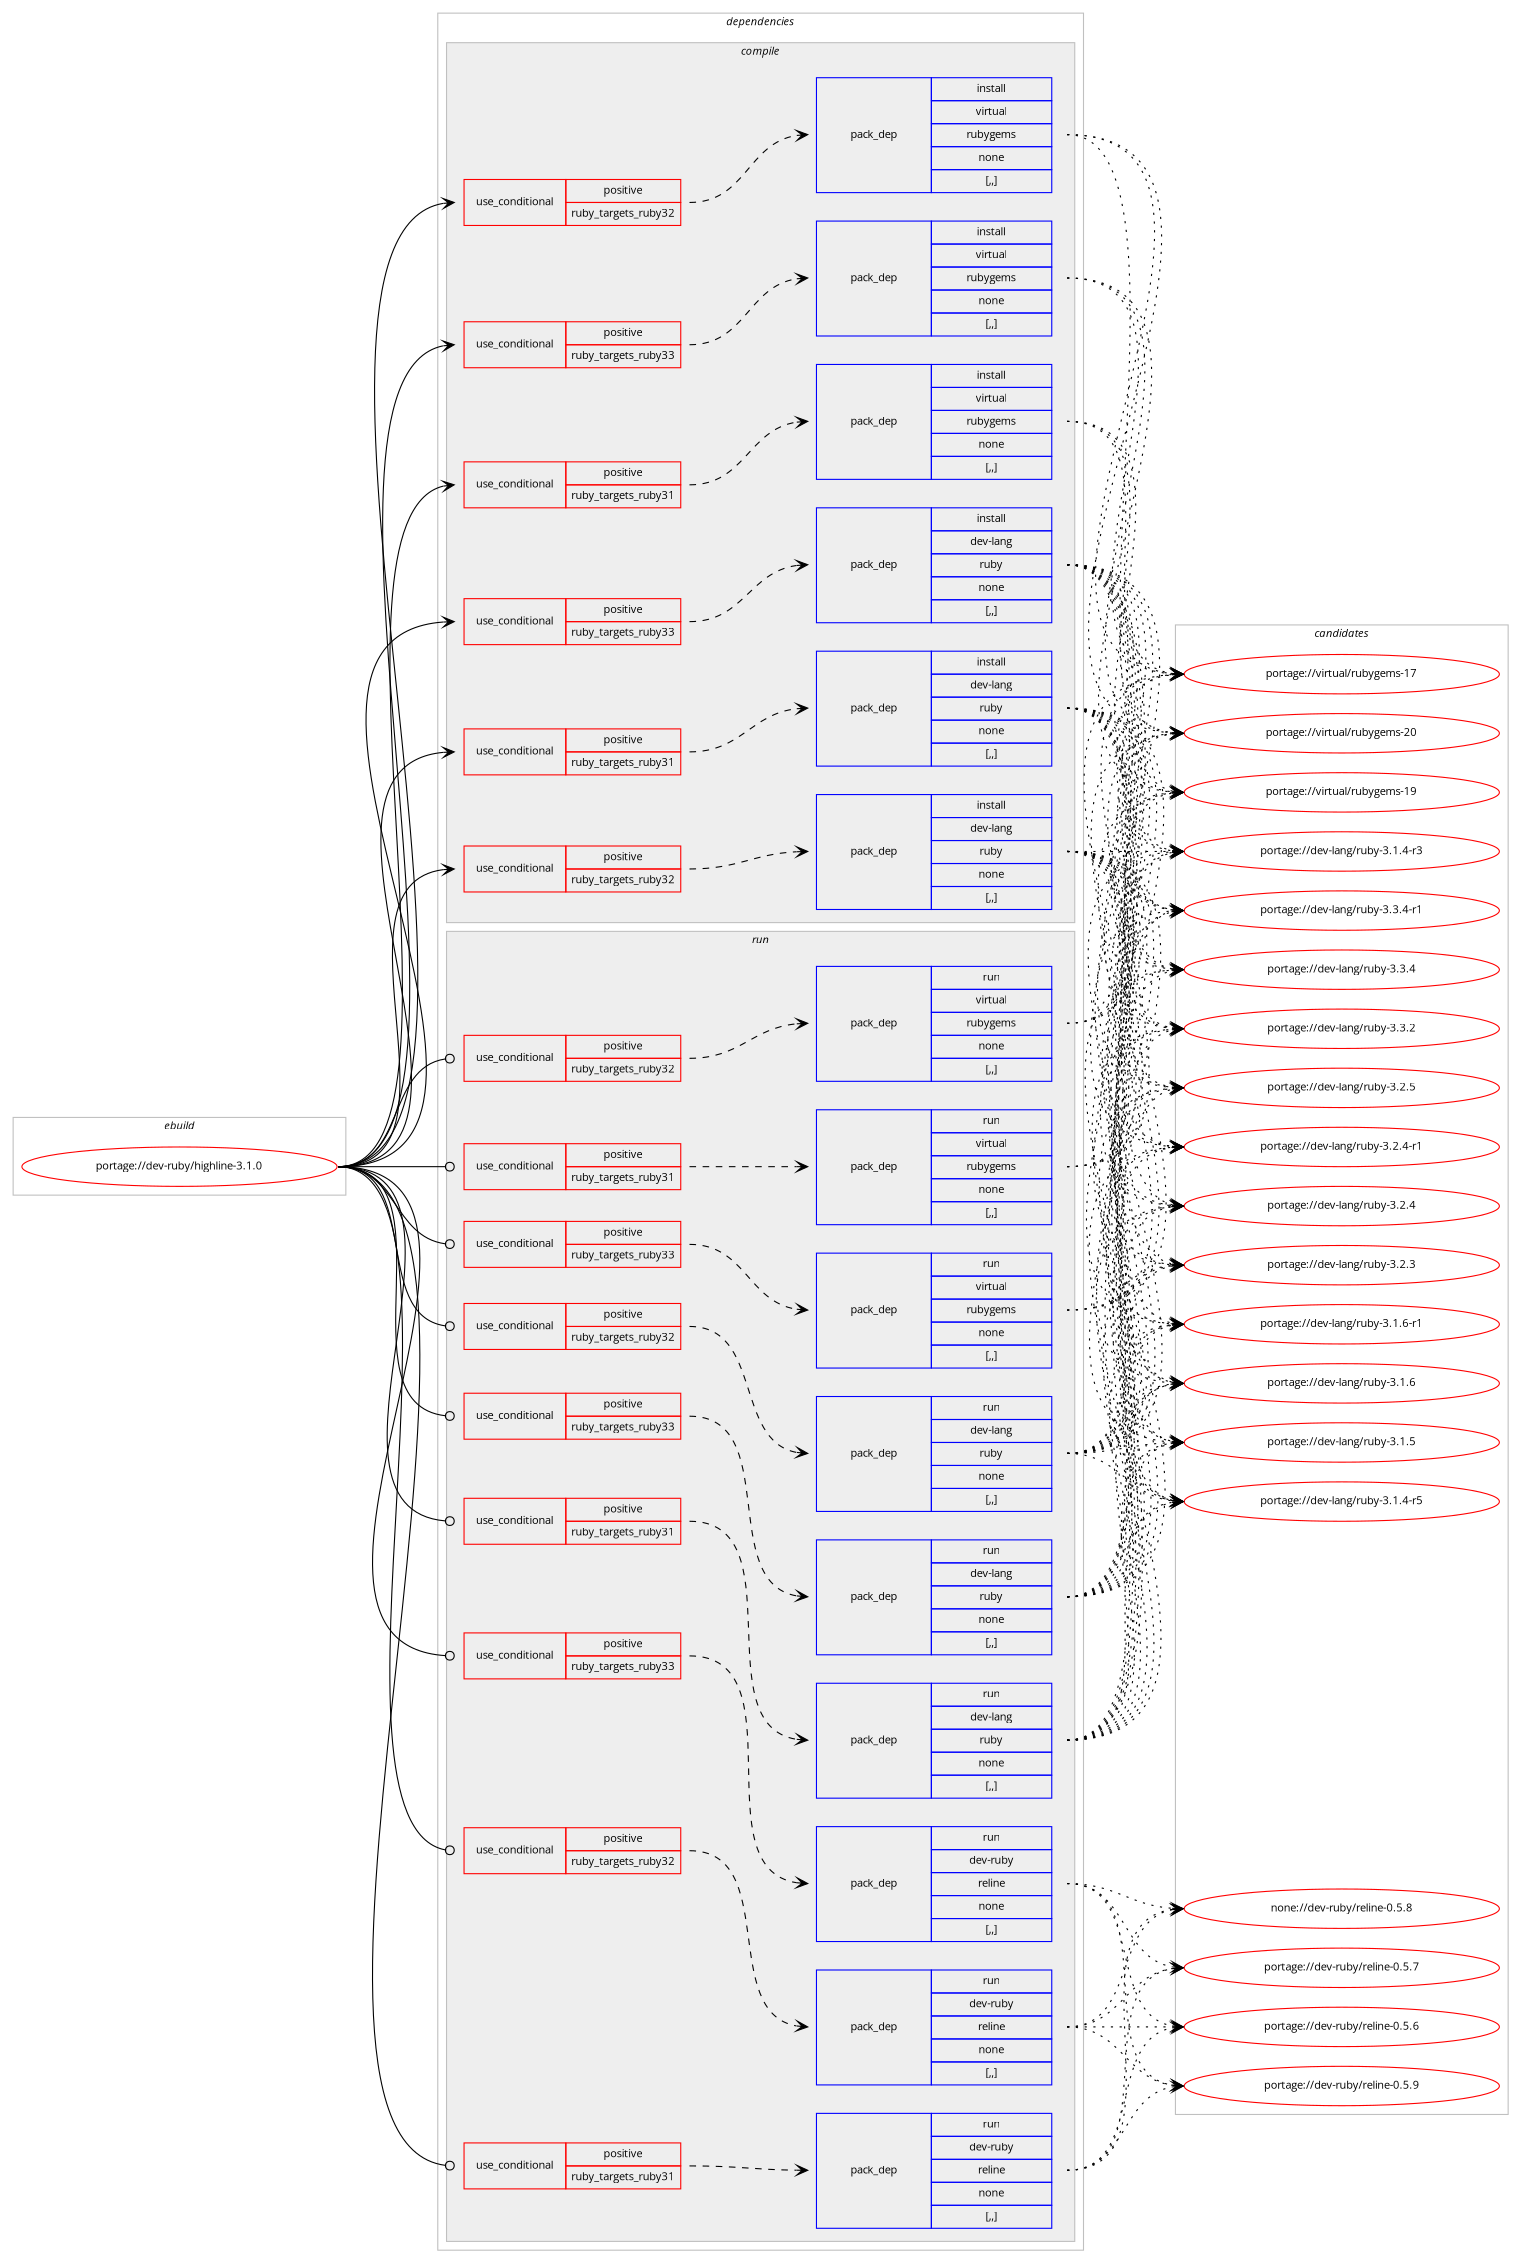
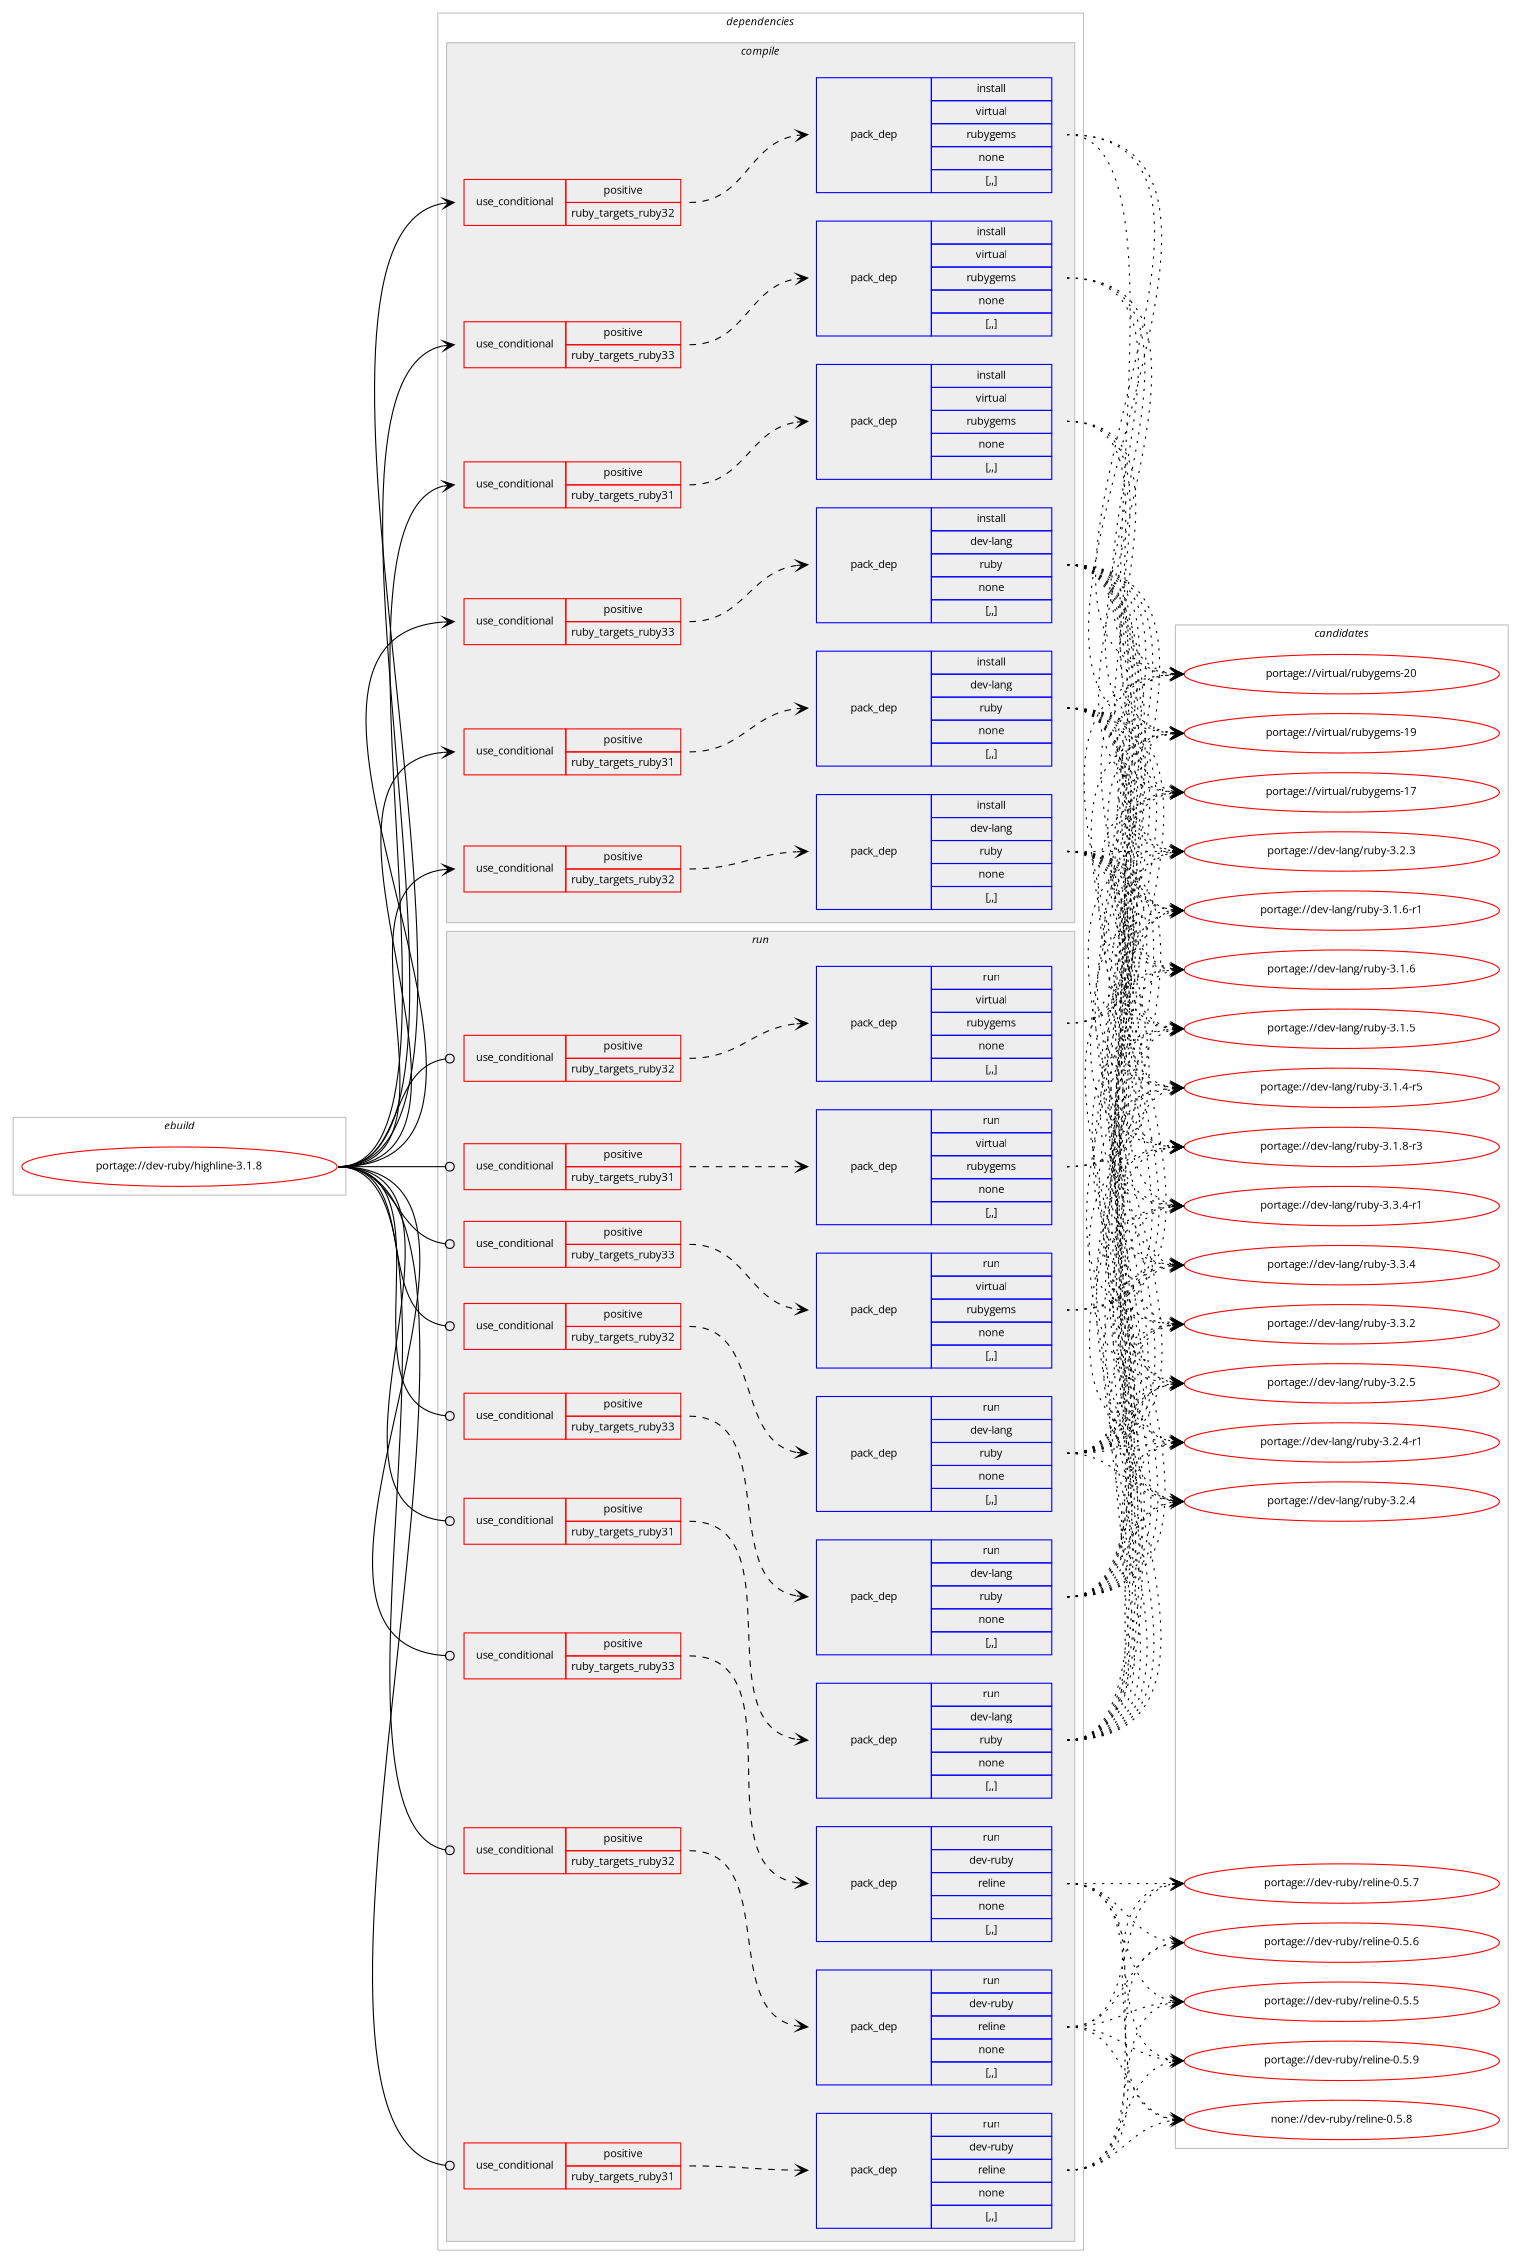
node "portage://dev-lang/ruby-3.1.4-r3": label "portage://dev-lang/ruby-3.1.4-r3" -> "portage://dev-lang/ruby-3.1.8-r3"
node "portage://dev-ruby/highline-3.1.0": label "portage://dev-ruby/highline-3.1.0" -> "portage://dev-ruby/highline-3.1.8"
node "portage://dev-ruby/reline-0.5.5": added
